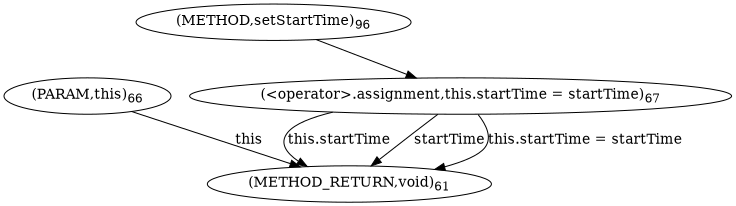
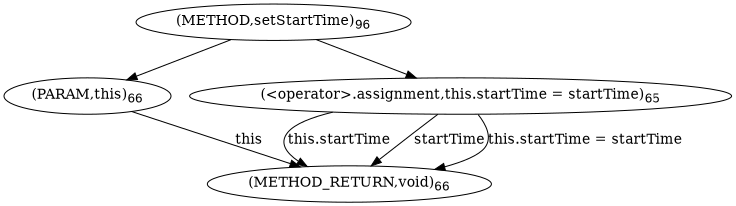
edge "(METHOD,setStartTime)" -> "(PARAM,this)": added
node "(<operator>.assignment,this.startTime = startTime)": text "67" -> "65"
node "(METHOD_RETURN,void)": text "61" -> "66"
